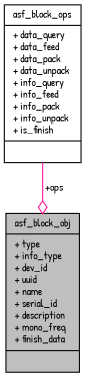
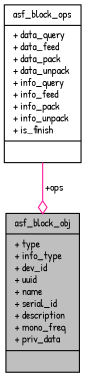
node "asf_block_obj": text "+ finish_data" -> "+ priv_data"
